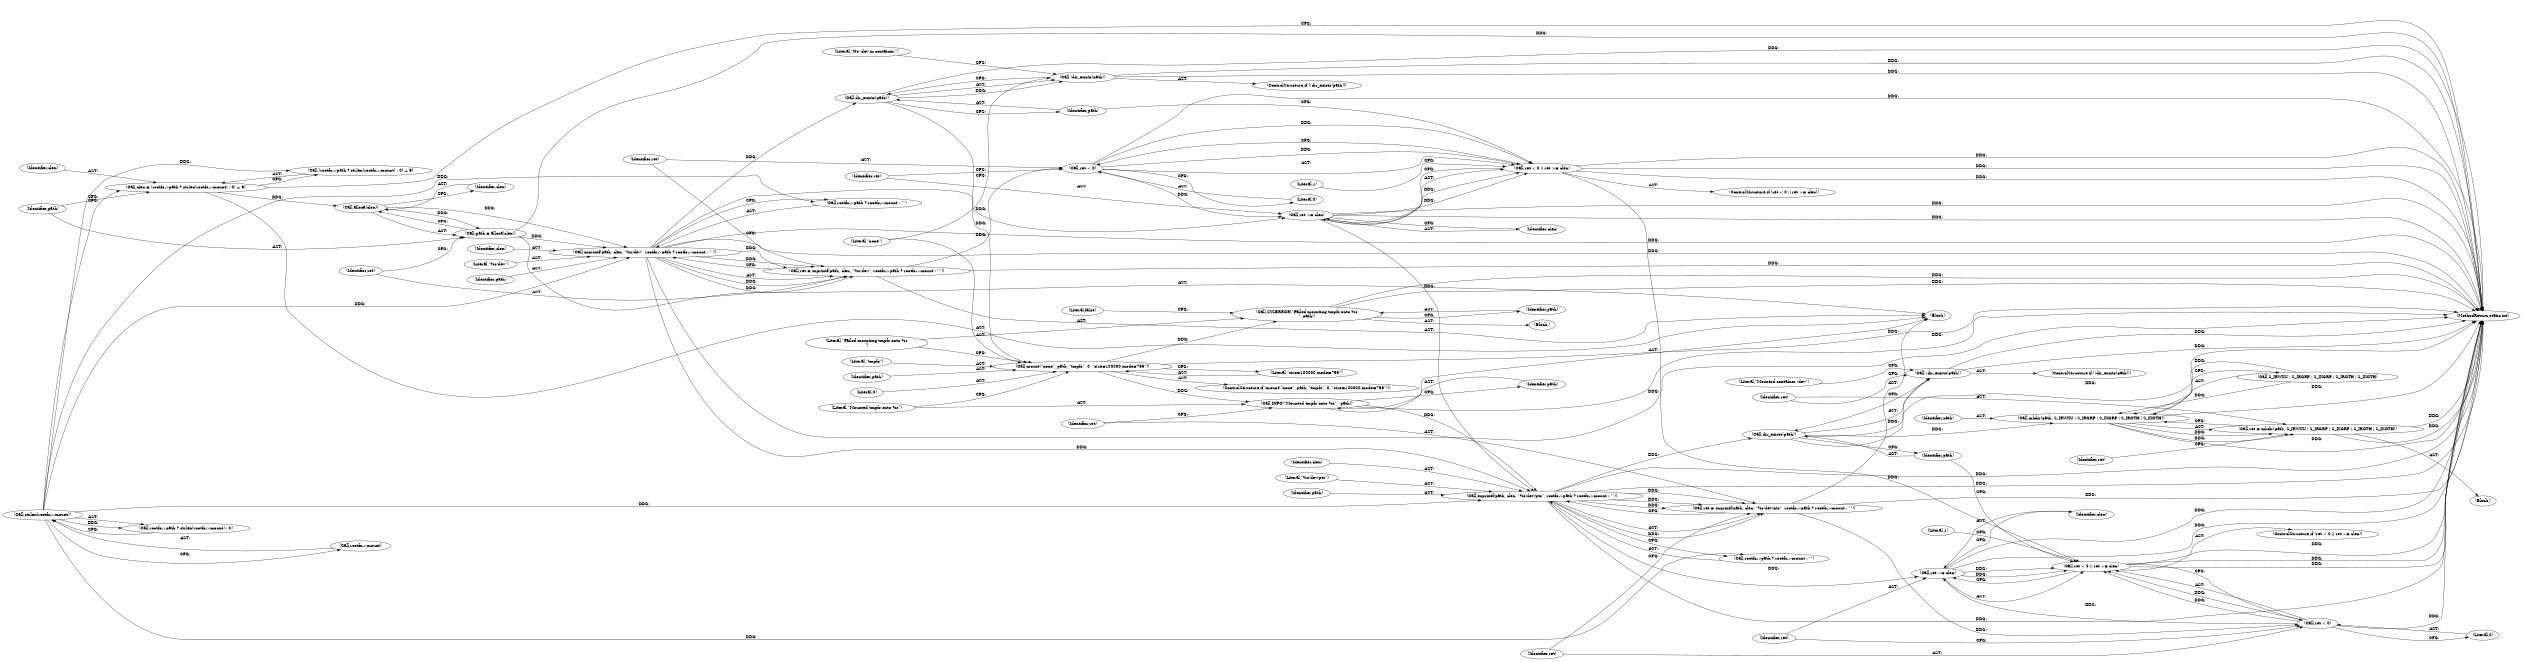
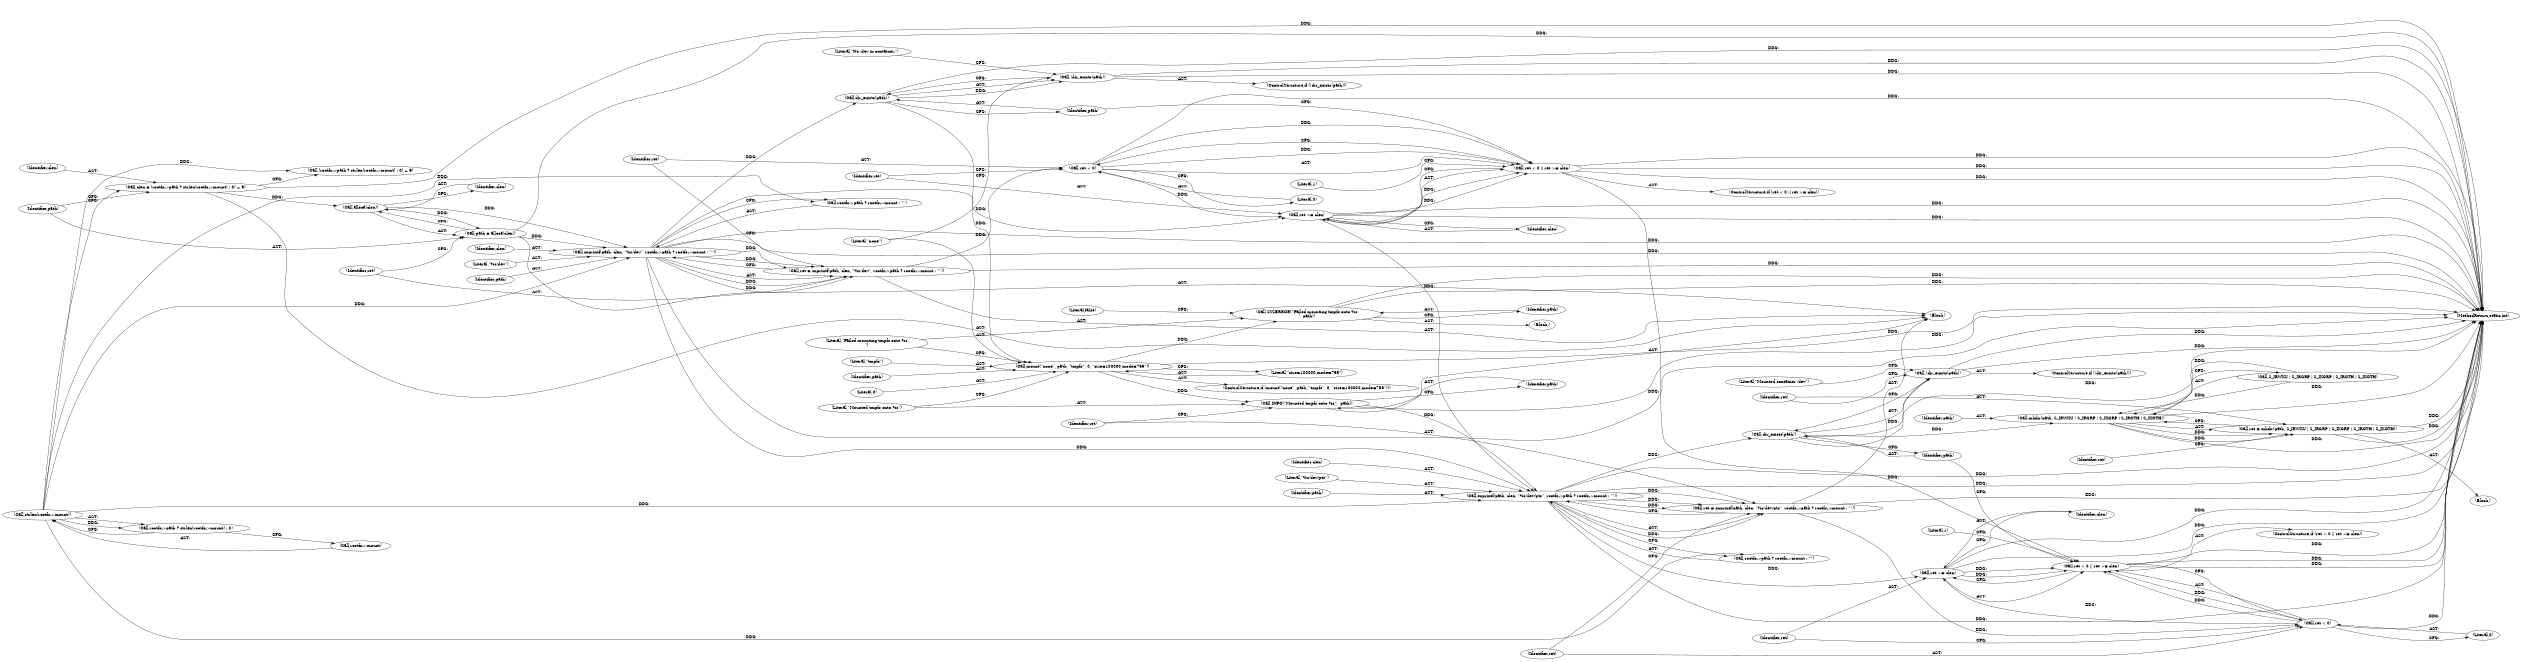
edge "(Call,clen = (rootfs->path ? strlen(rootfs->mount) : 0) + 9)" -> "(MethodReturn,static int)": label "CFG: " -> "DDG: "
edge "(Call,(rootfs->path ? strlen(rootfs->mount) : 0) + 9)" -> "(Call,clen = (rootfs->path ? strlen(rootfs->mount) : 0) + 9)": removed, label "AST:"
edge "(Call,strlen(rootfs->mount))" -> "(Call,rootfs->mount)": now "(Call,rootfs->path ? strlen(rootfs->mount) : 0)" -> "(Call,rootfs->mount)"
